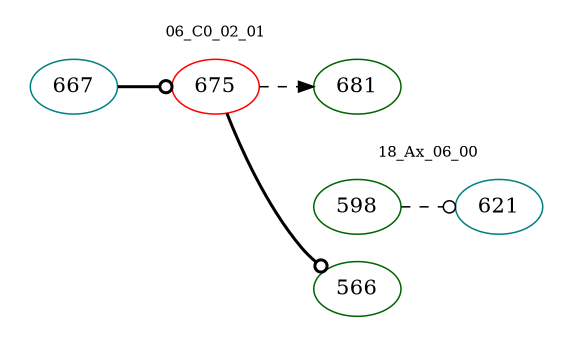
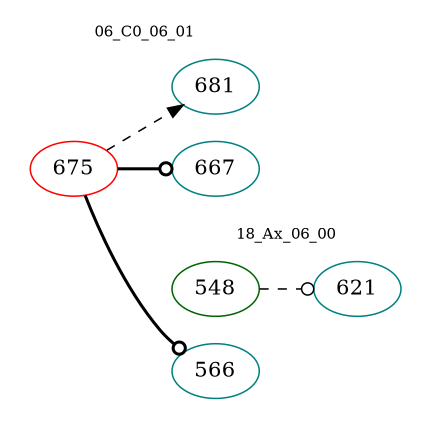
cluster "06_C0_02_01": label "06_C0_02_01" -> "06_C0_06_01"
edge "667" -> "675": reversed
node "681": color darkgreen -> teal
node "598": label "598" -> "548"
node "566": color darkgreen -> teal
